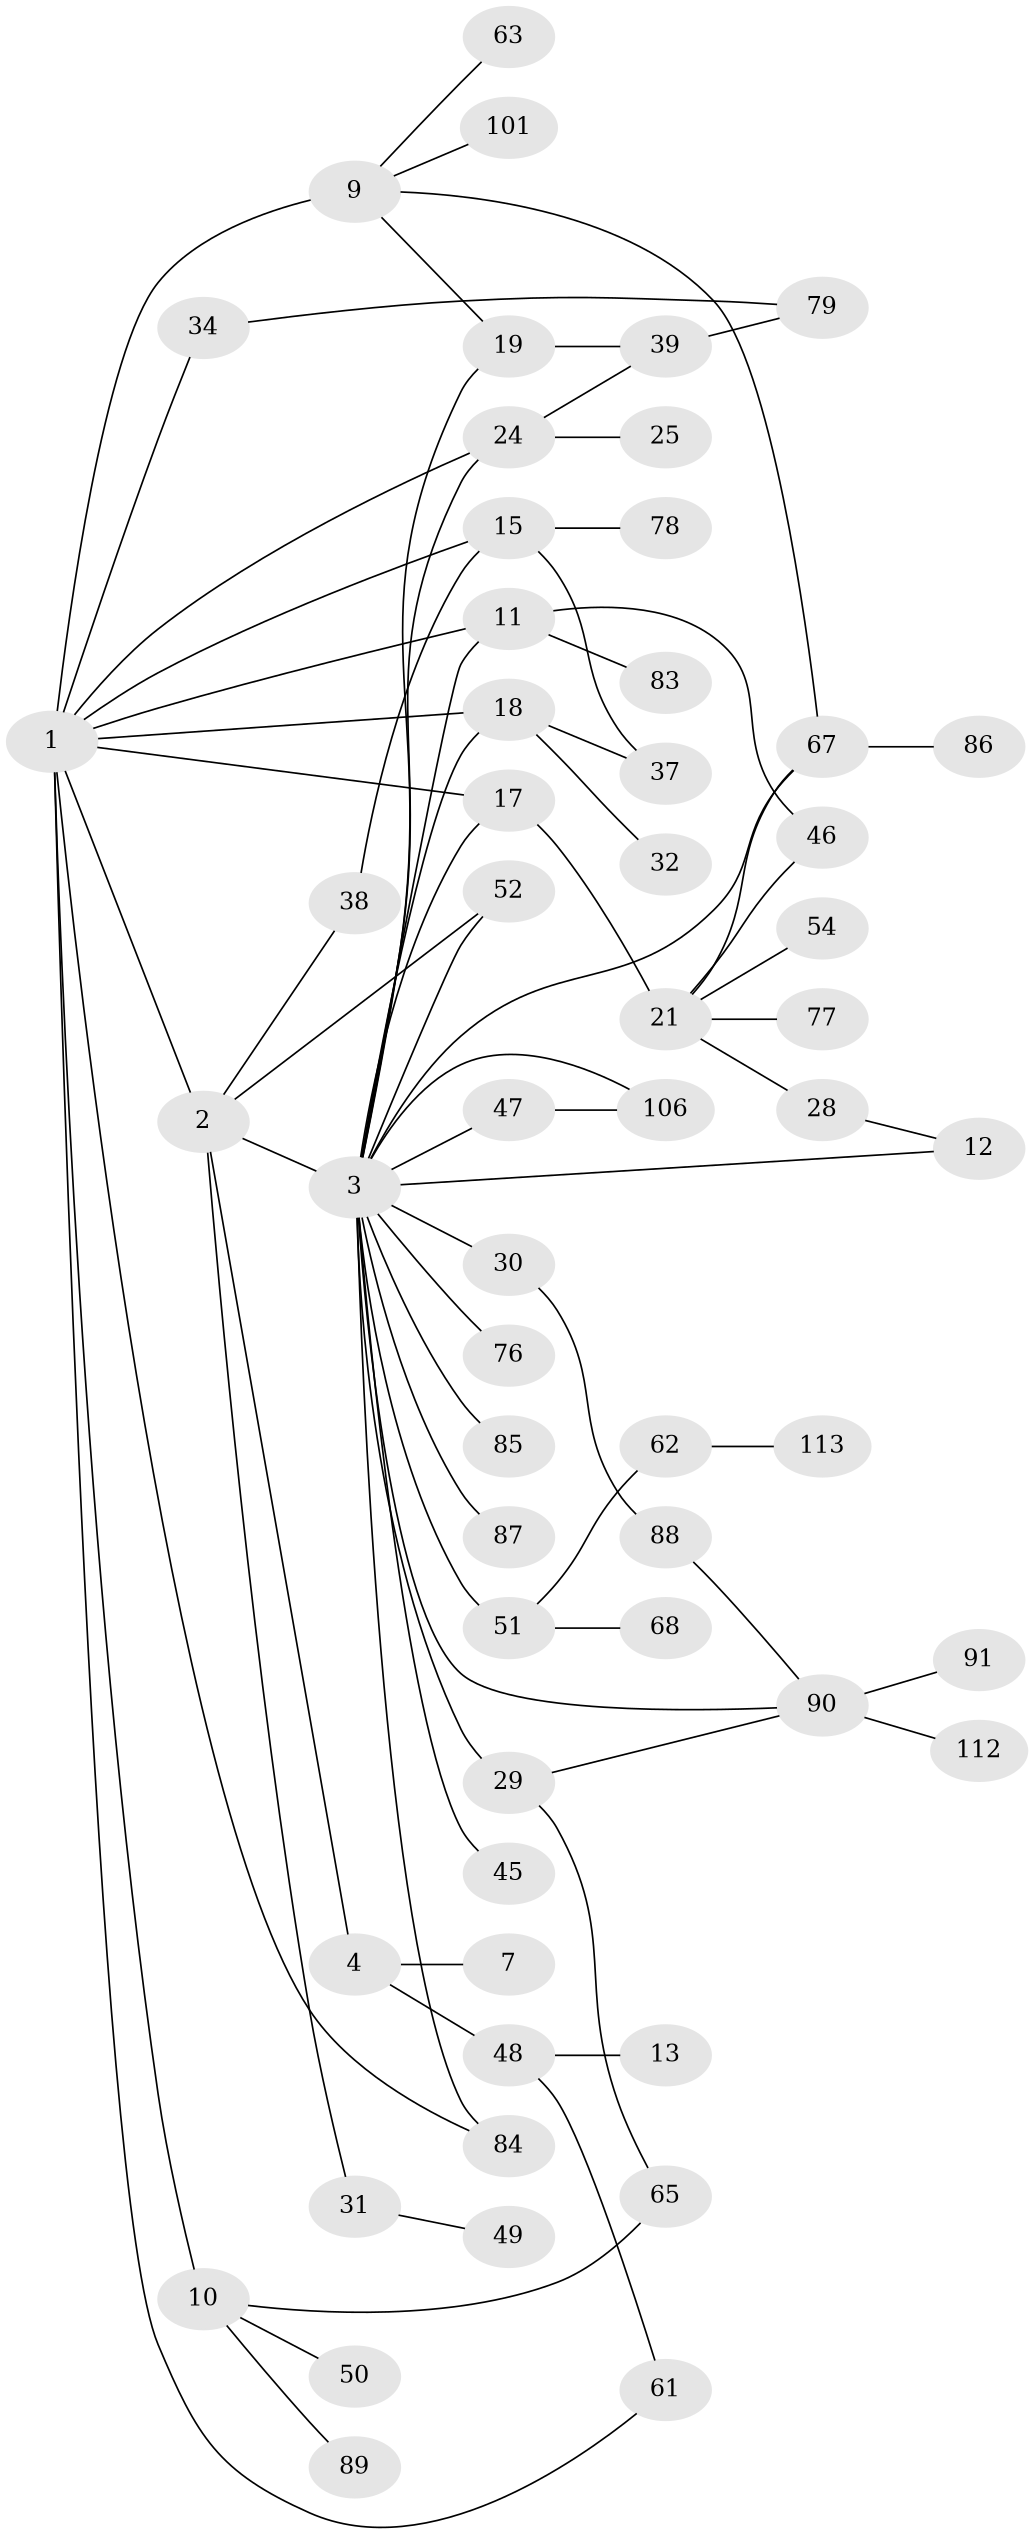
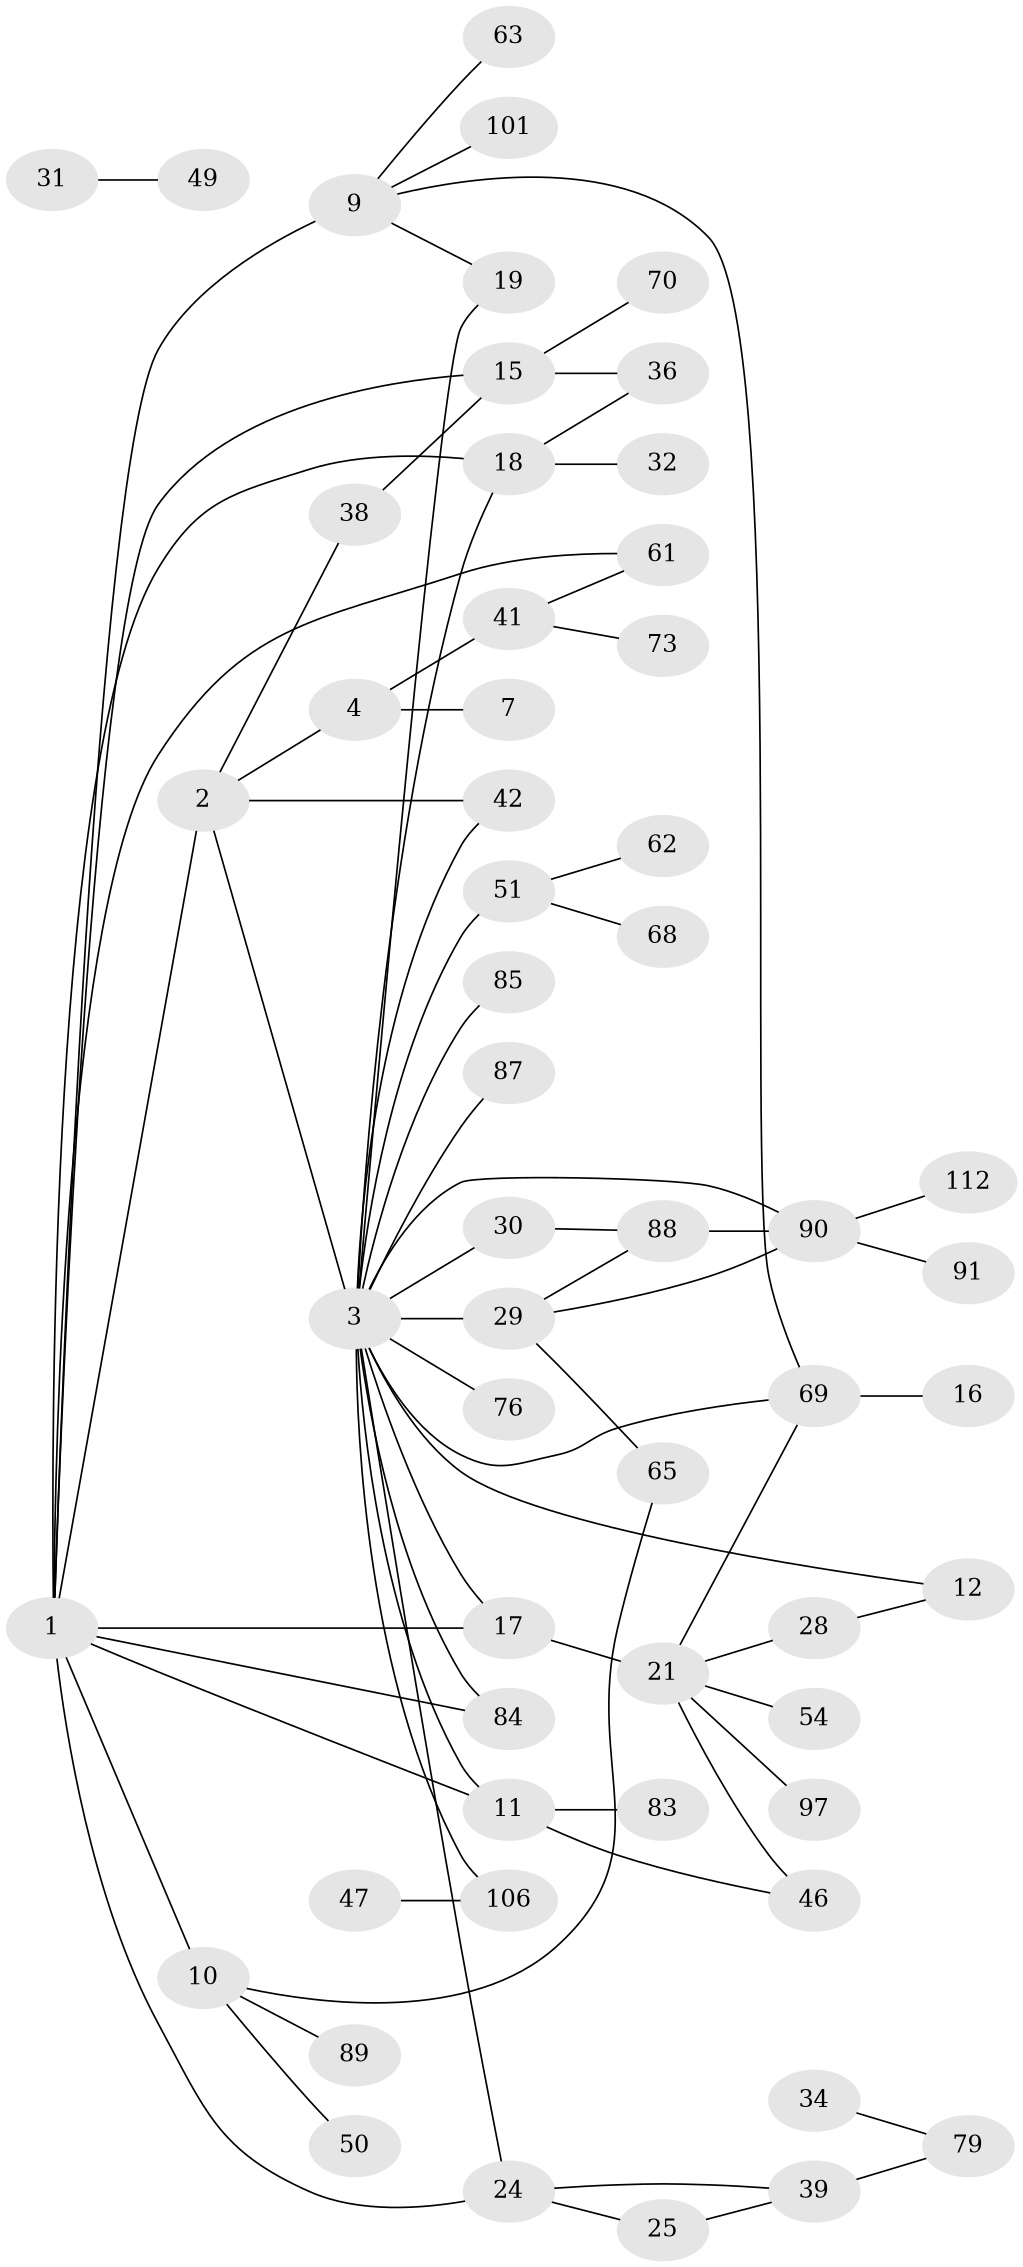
edge "19" -- "39": now "25" -- "39"
node "78": label "78" -> "70"
edge "34" -- "1": removed
node "67": label "67" -> "69"
node "86": label "86" -> "16"
node "37": label "37" -> "36"
node "52": label "52" -> "42"
node "77": label "77" -> "97"
edge "47" -- "3": removed
edge "88" -- "29": added
node "113": removed
edge "2" -- "31": removed
node "45": removed
node "48": label "48" -> "41"
node "13": label "13" -> "73"
